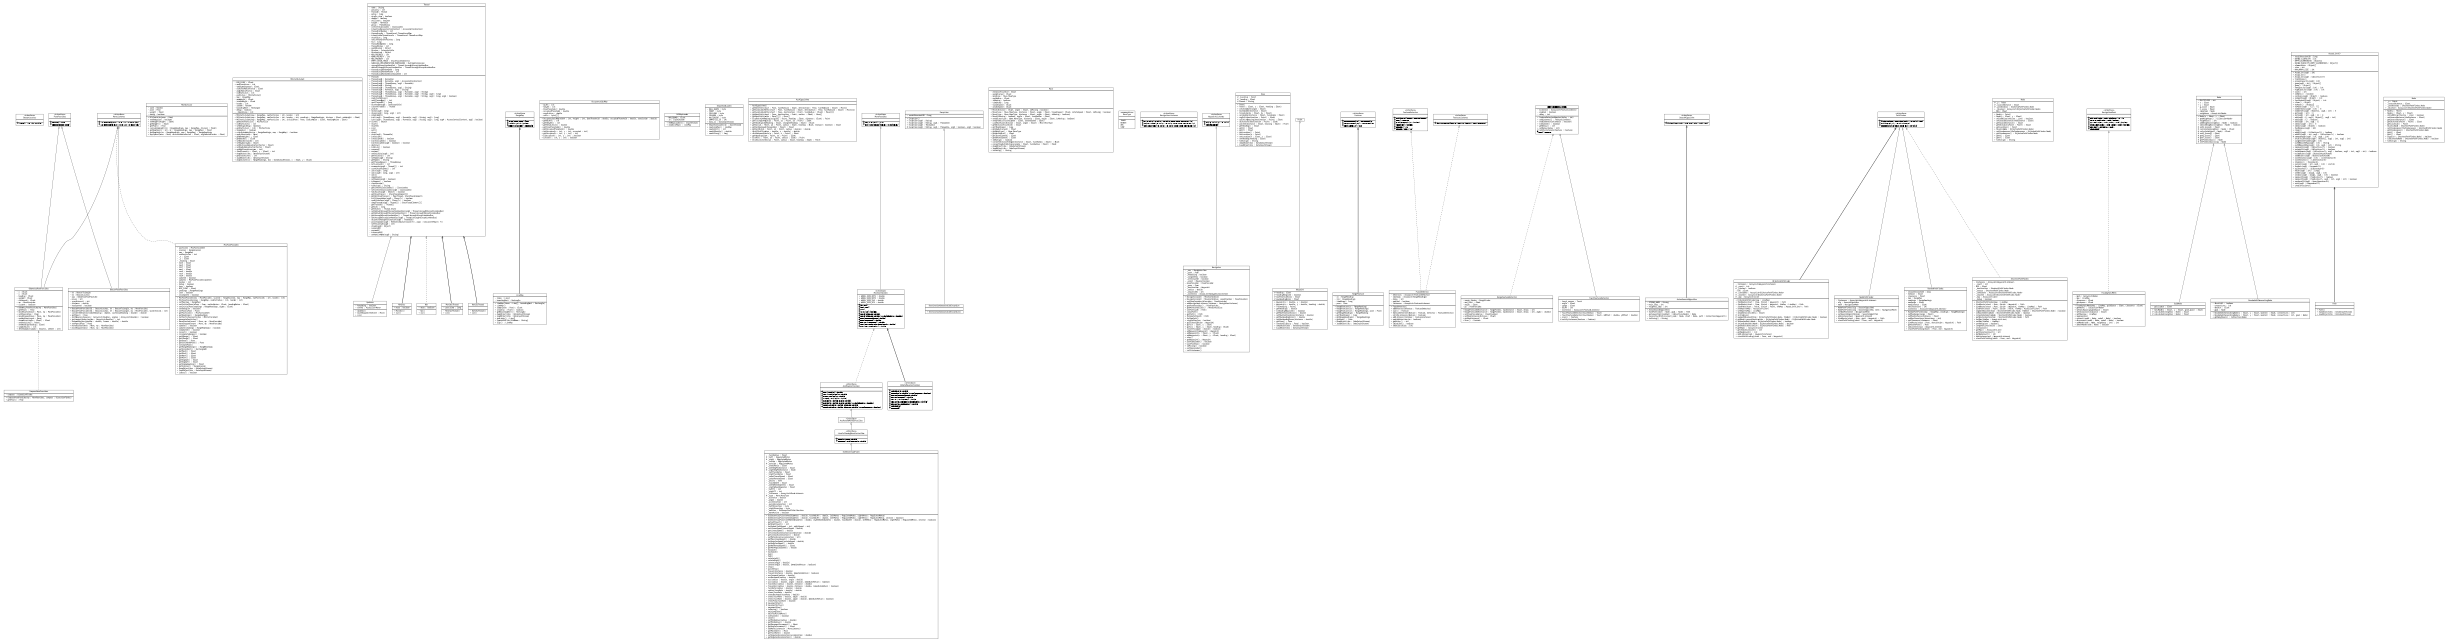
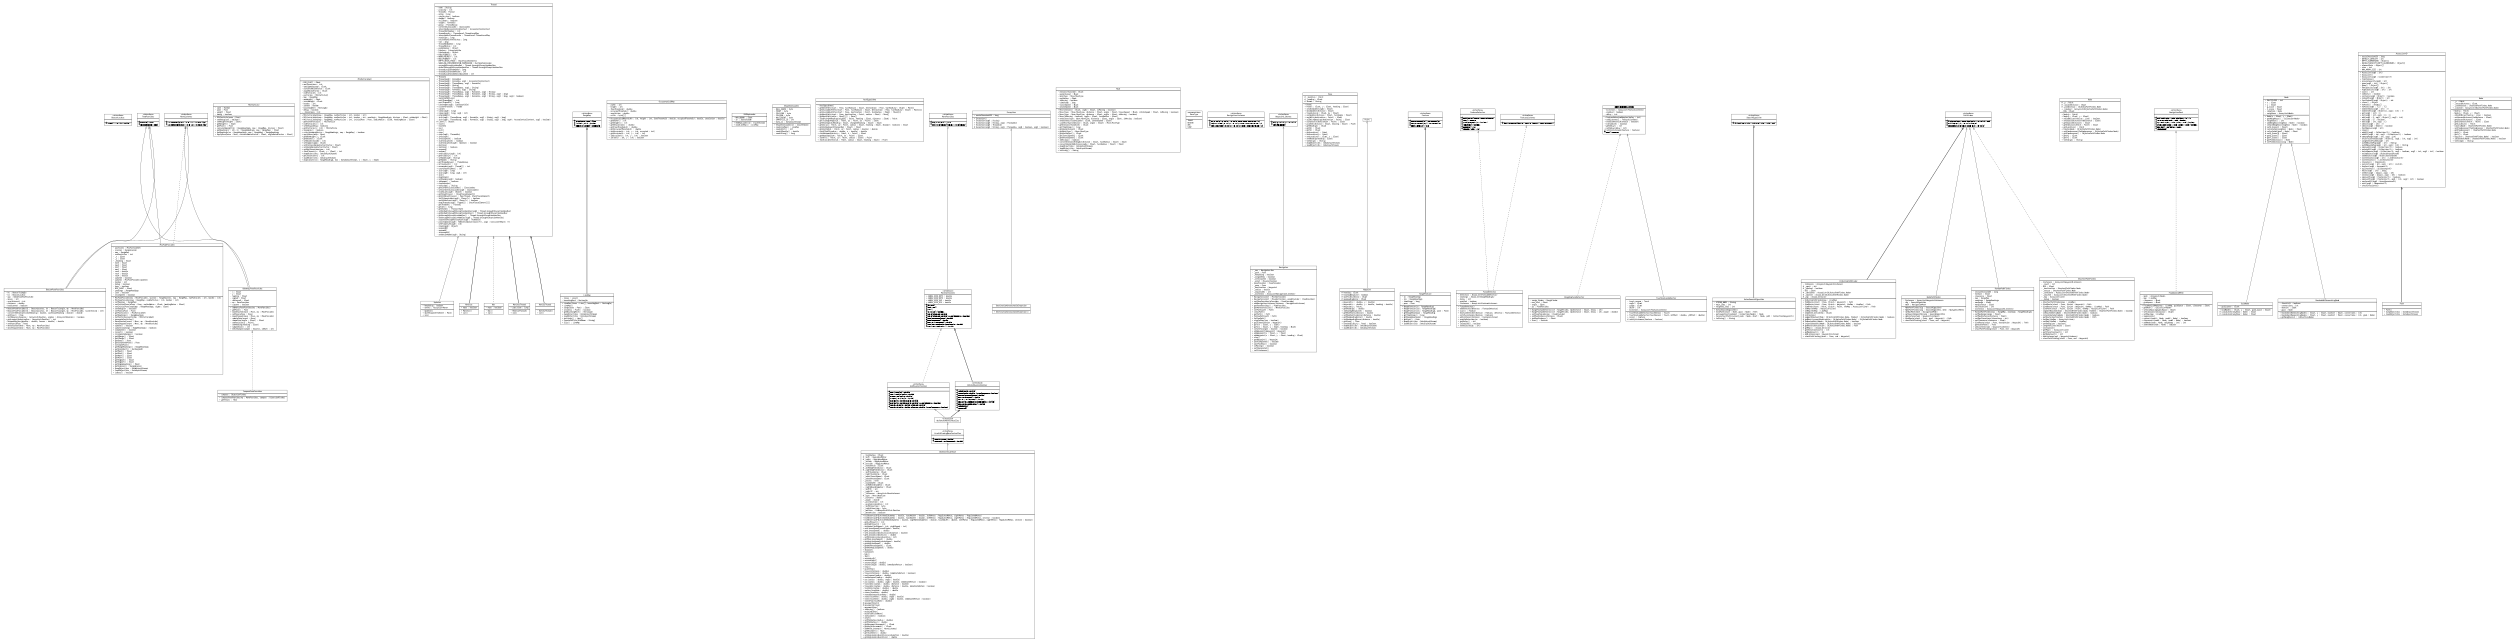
edge "MCLPoseProvider" -> "PoseProvider": added
node "Waypoint": text "+ Throwable(p : Point)" -> "+ Waypoint(p : Point)"
edge "ArcRotateMoveController" -> "RotateMoveController": added
